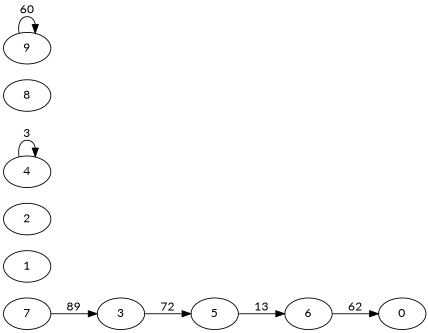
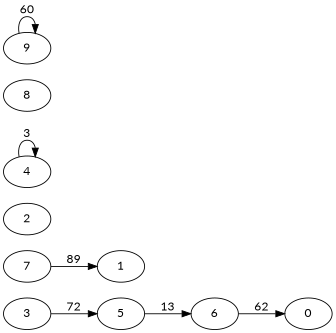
edge "7" -> "3": now "7" -> "1"
